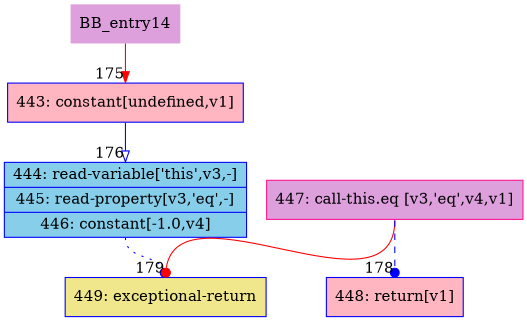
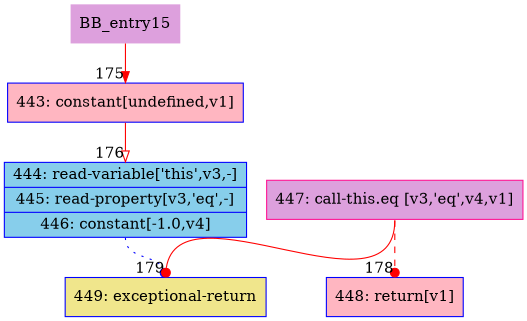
node "BB_entry14": label "BB_entry14" -> "BB_entry15"
edge "443: constant[undefined,v1]" -> "444: read-variable['this',v3,-]": color blue -> red
edge "447: call-this.eq [v3,'eq',v4,v1]" -> "448: return[v1]": color blue -> red
